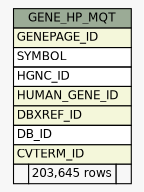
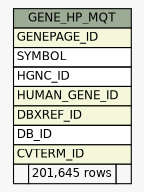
node "GENE_HP_MQT": text "203,645 rows" -> "201,645 rows"
